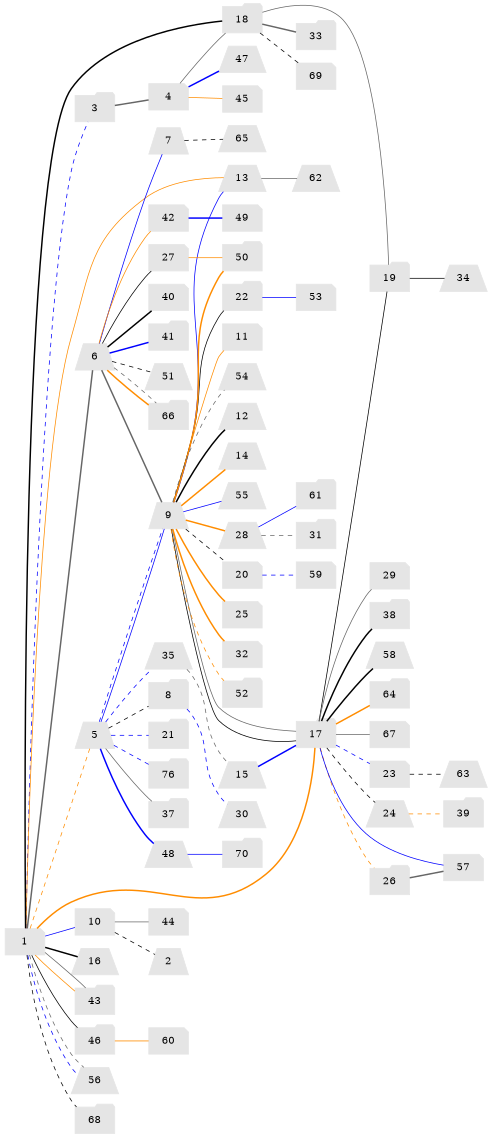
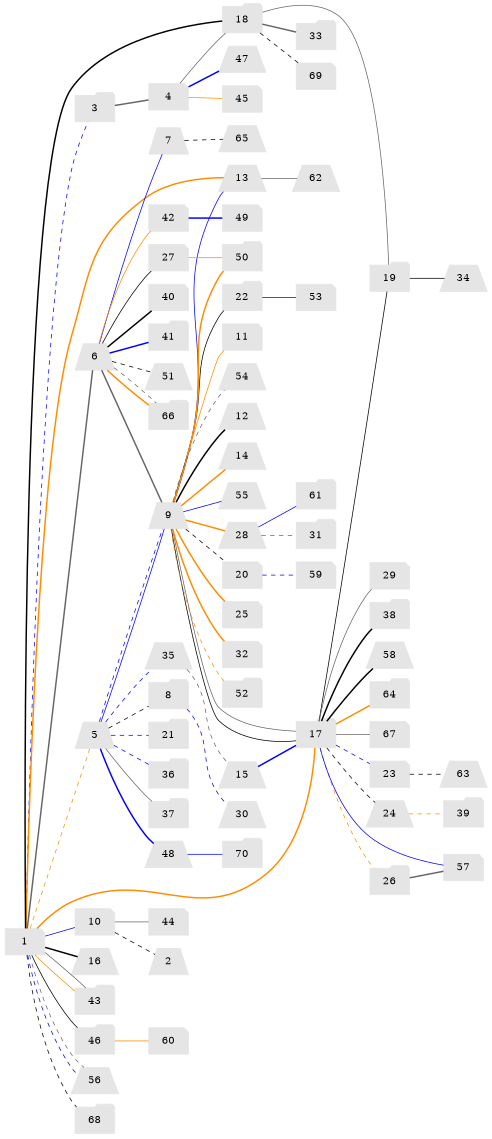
edge "13" -- "1": style solid -> bold
node "76": label "76" -> "36"
